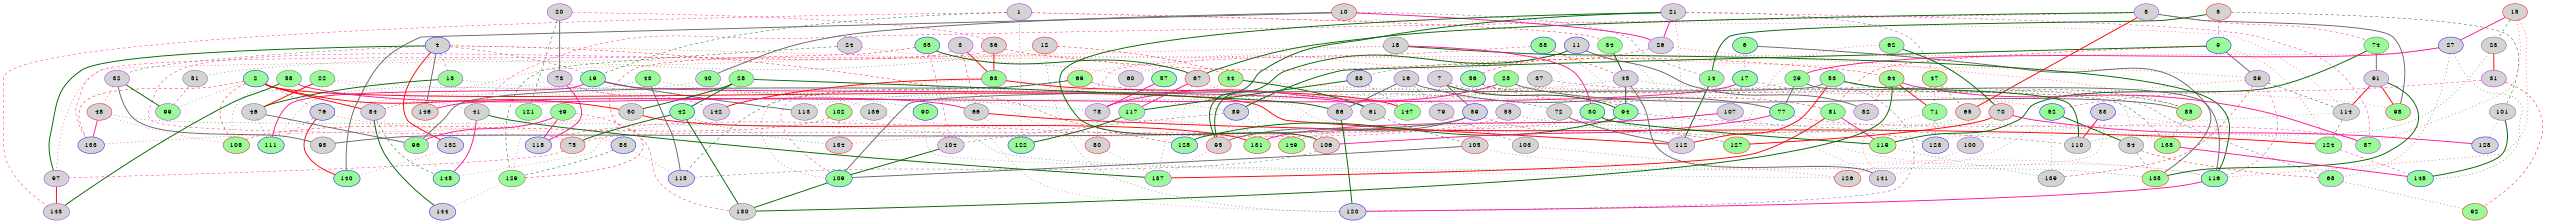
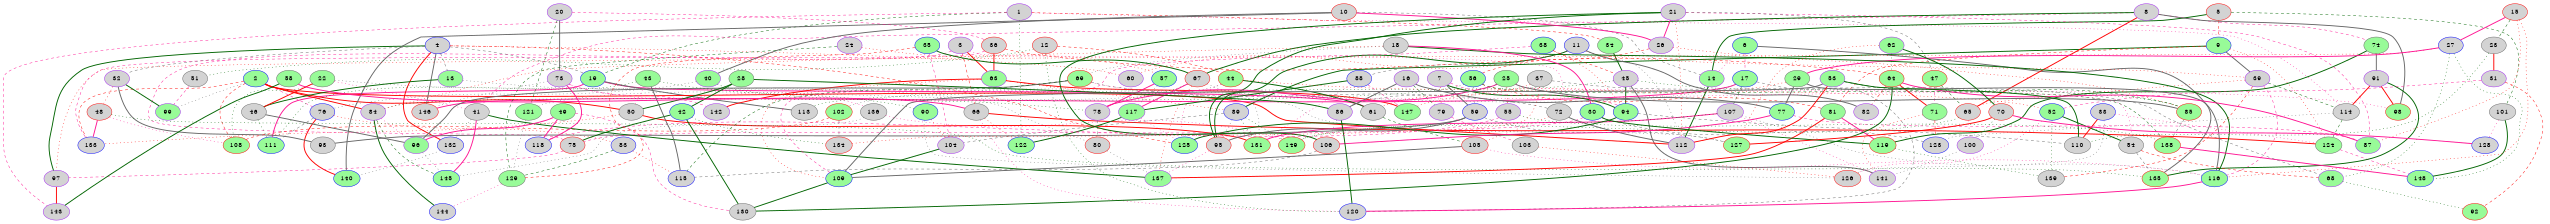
edge "25" -- "86": style dotted -> dashed
